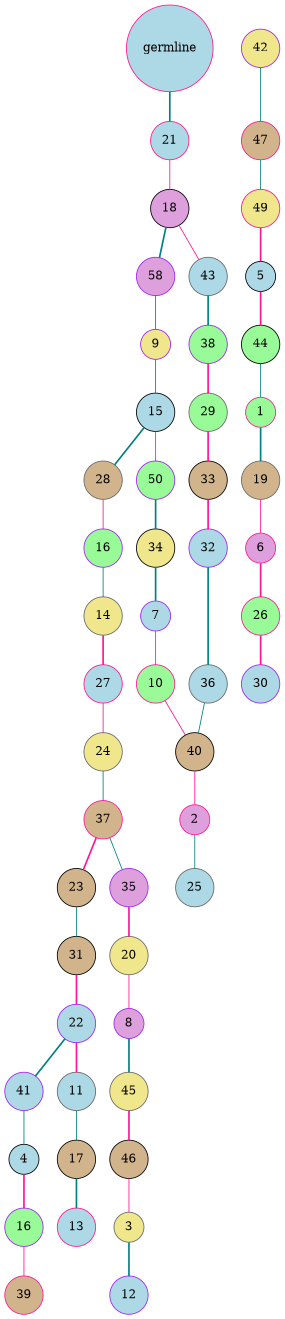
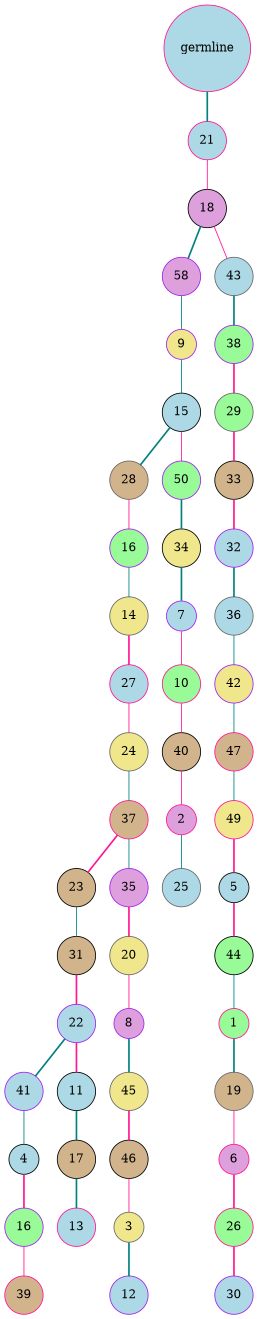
edge "36" -- "40": now "36" -- "42"
node "11": color gray40 -> black
edge "11" -- "17": style solid -> bold
